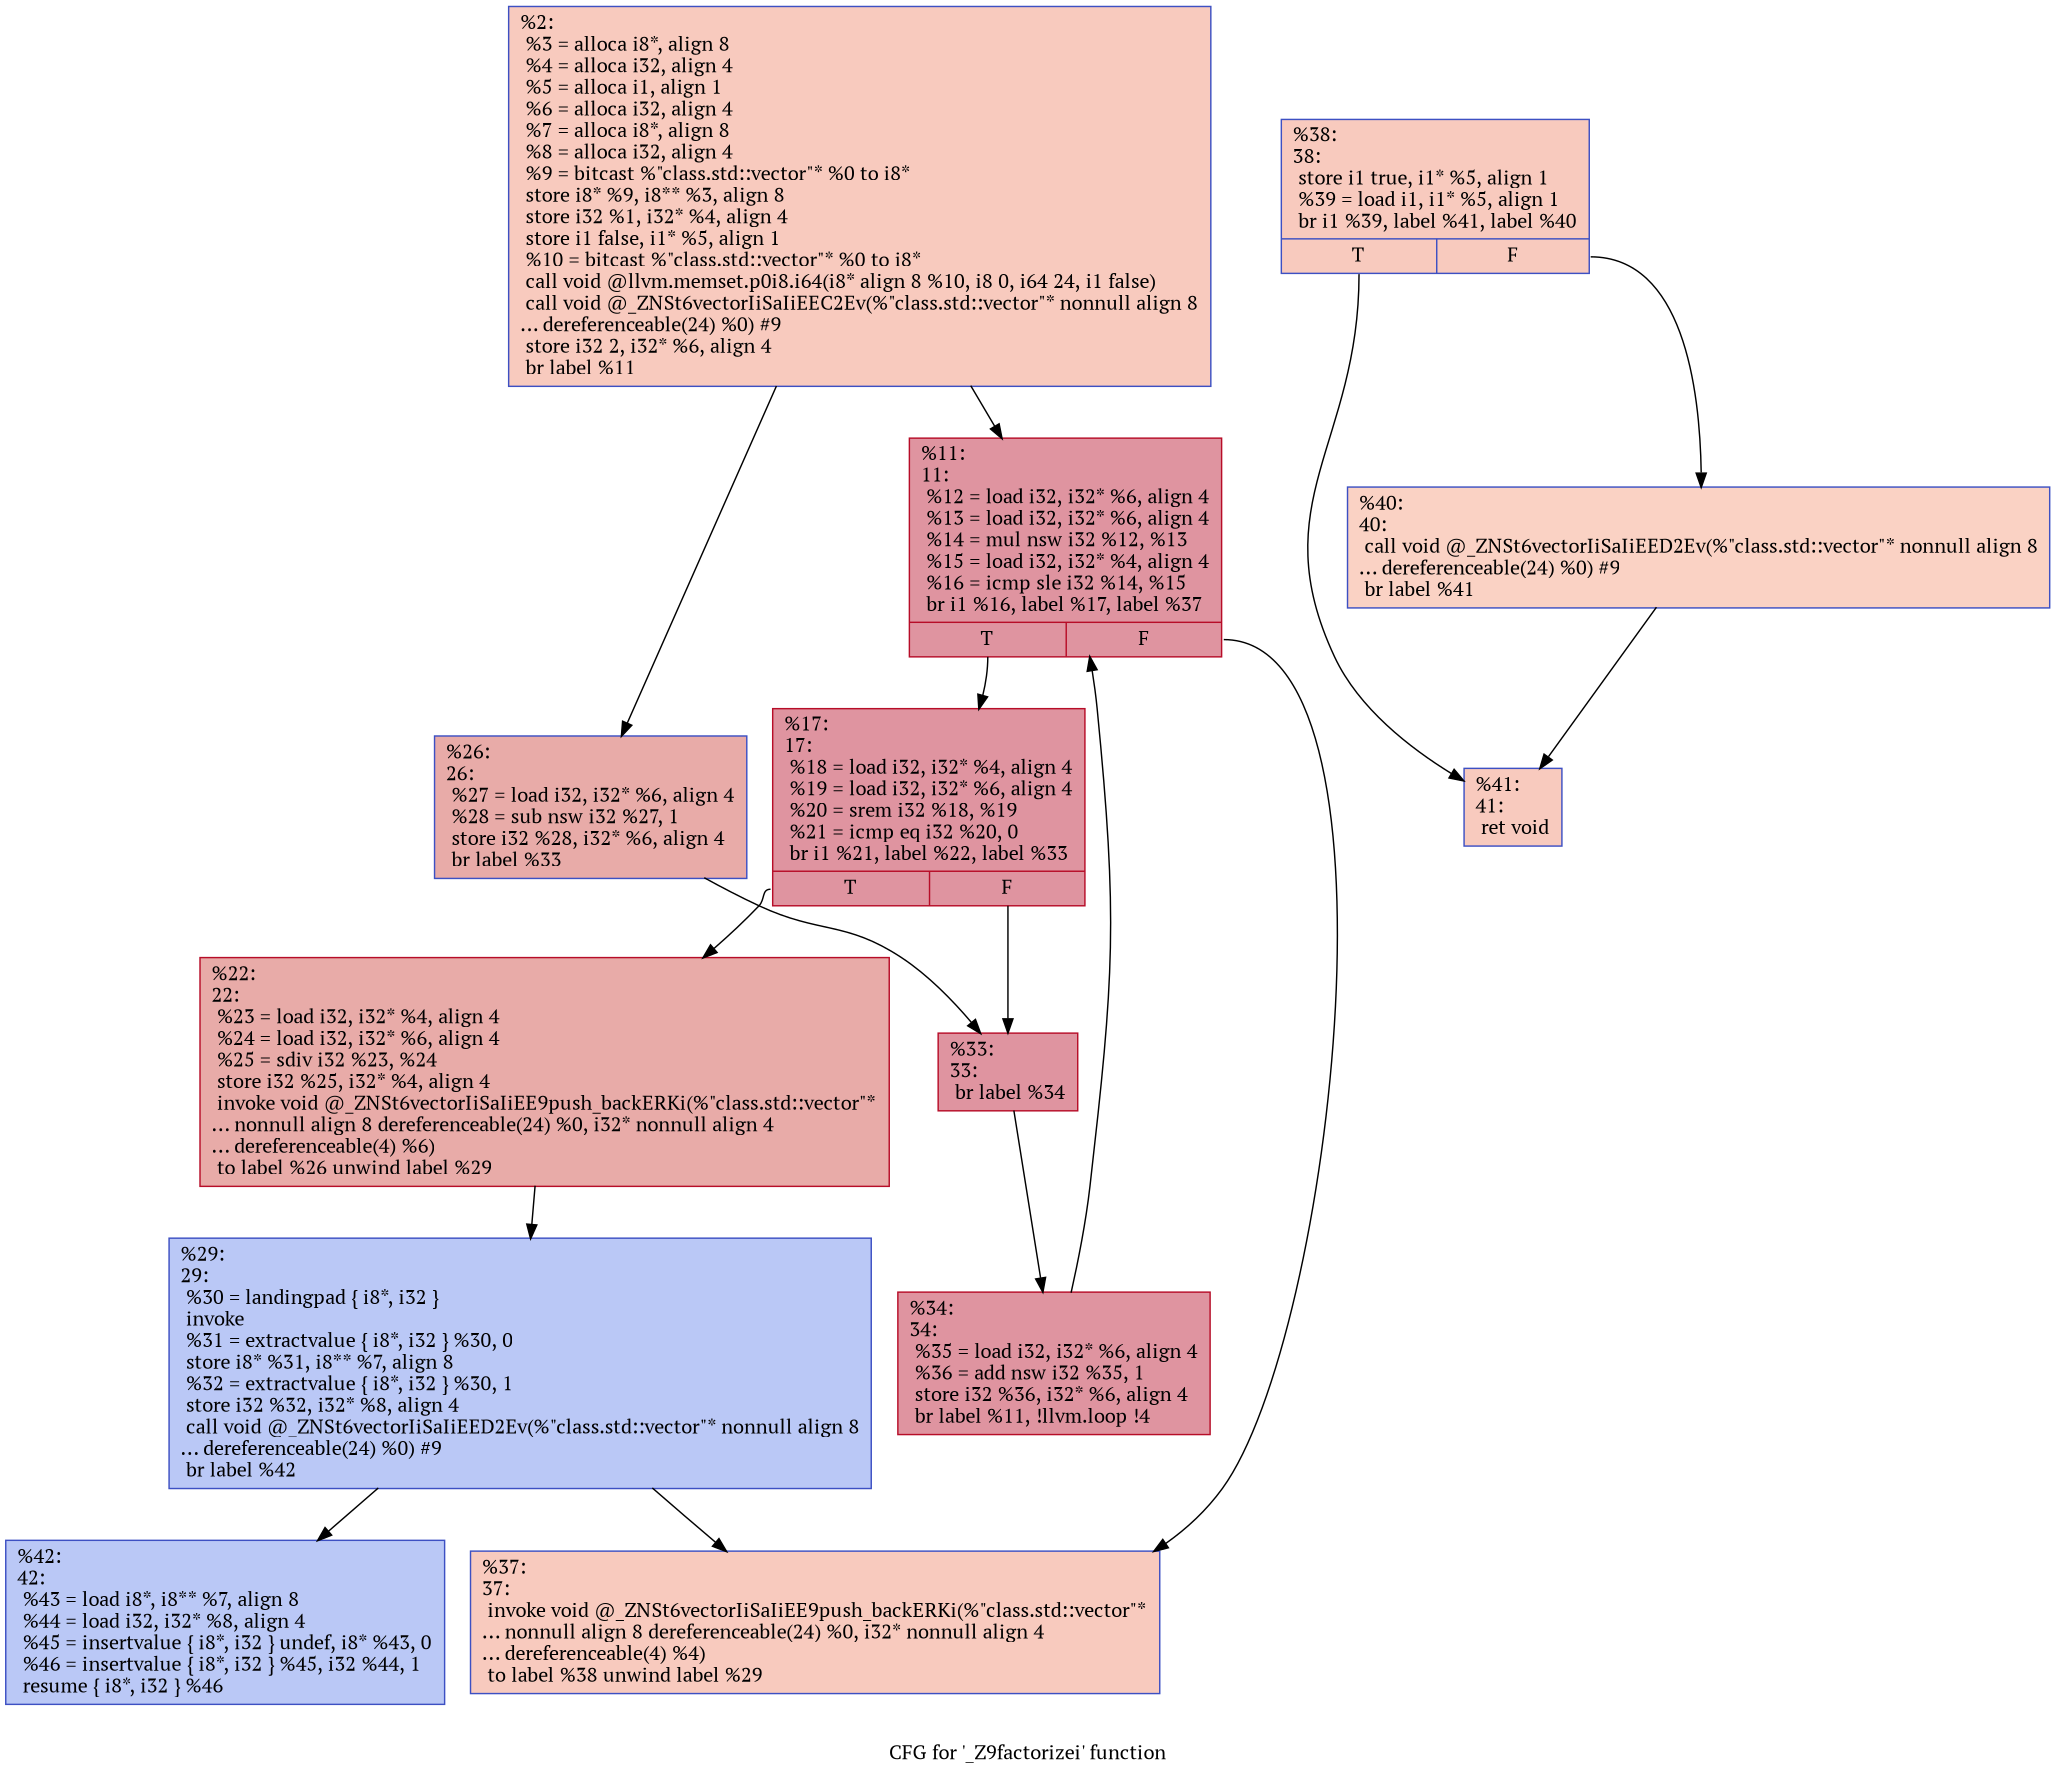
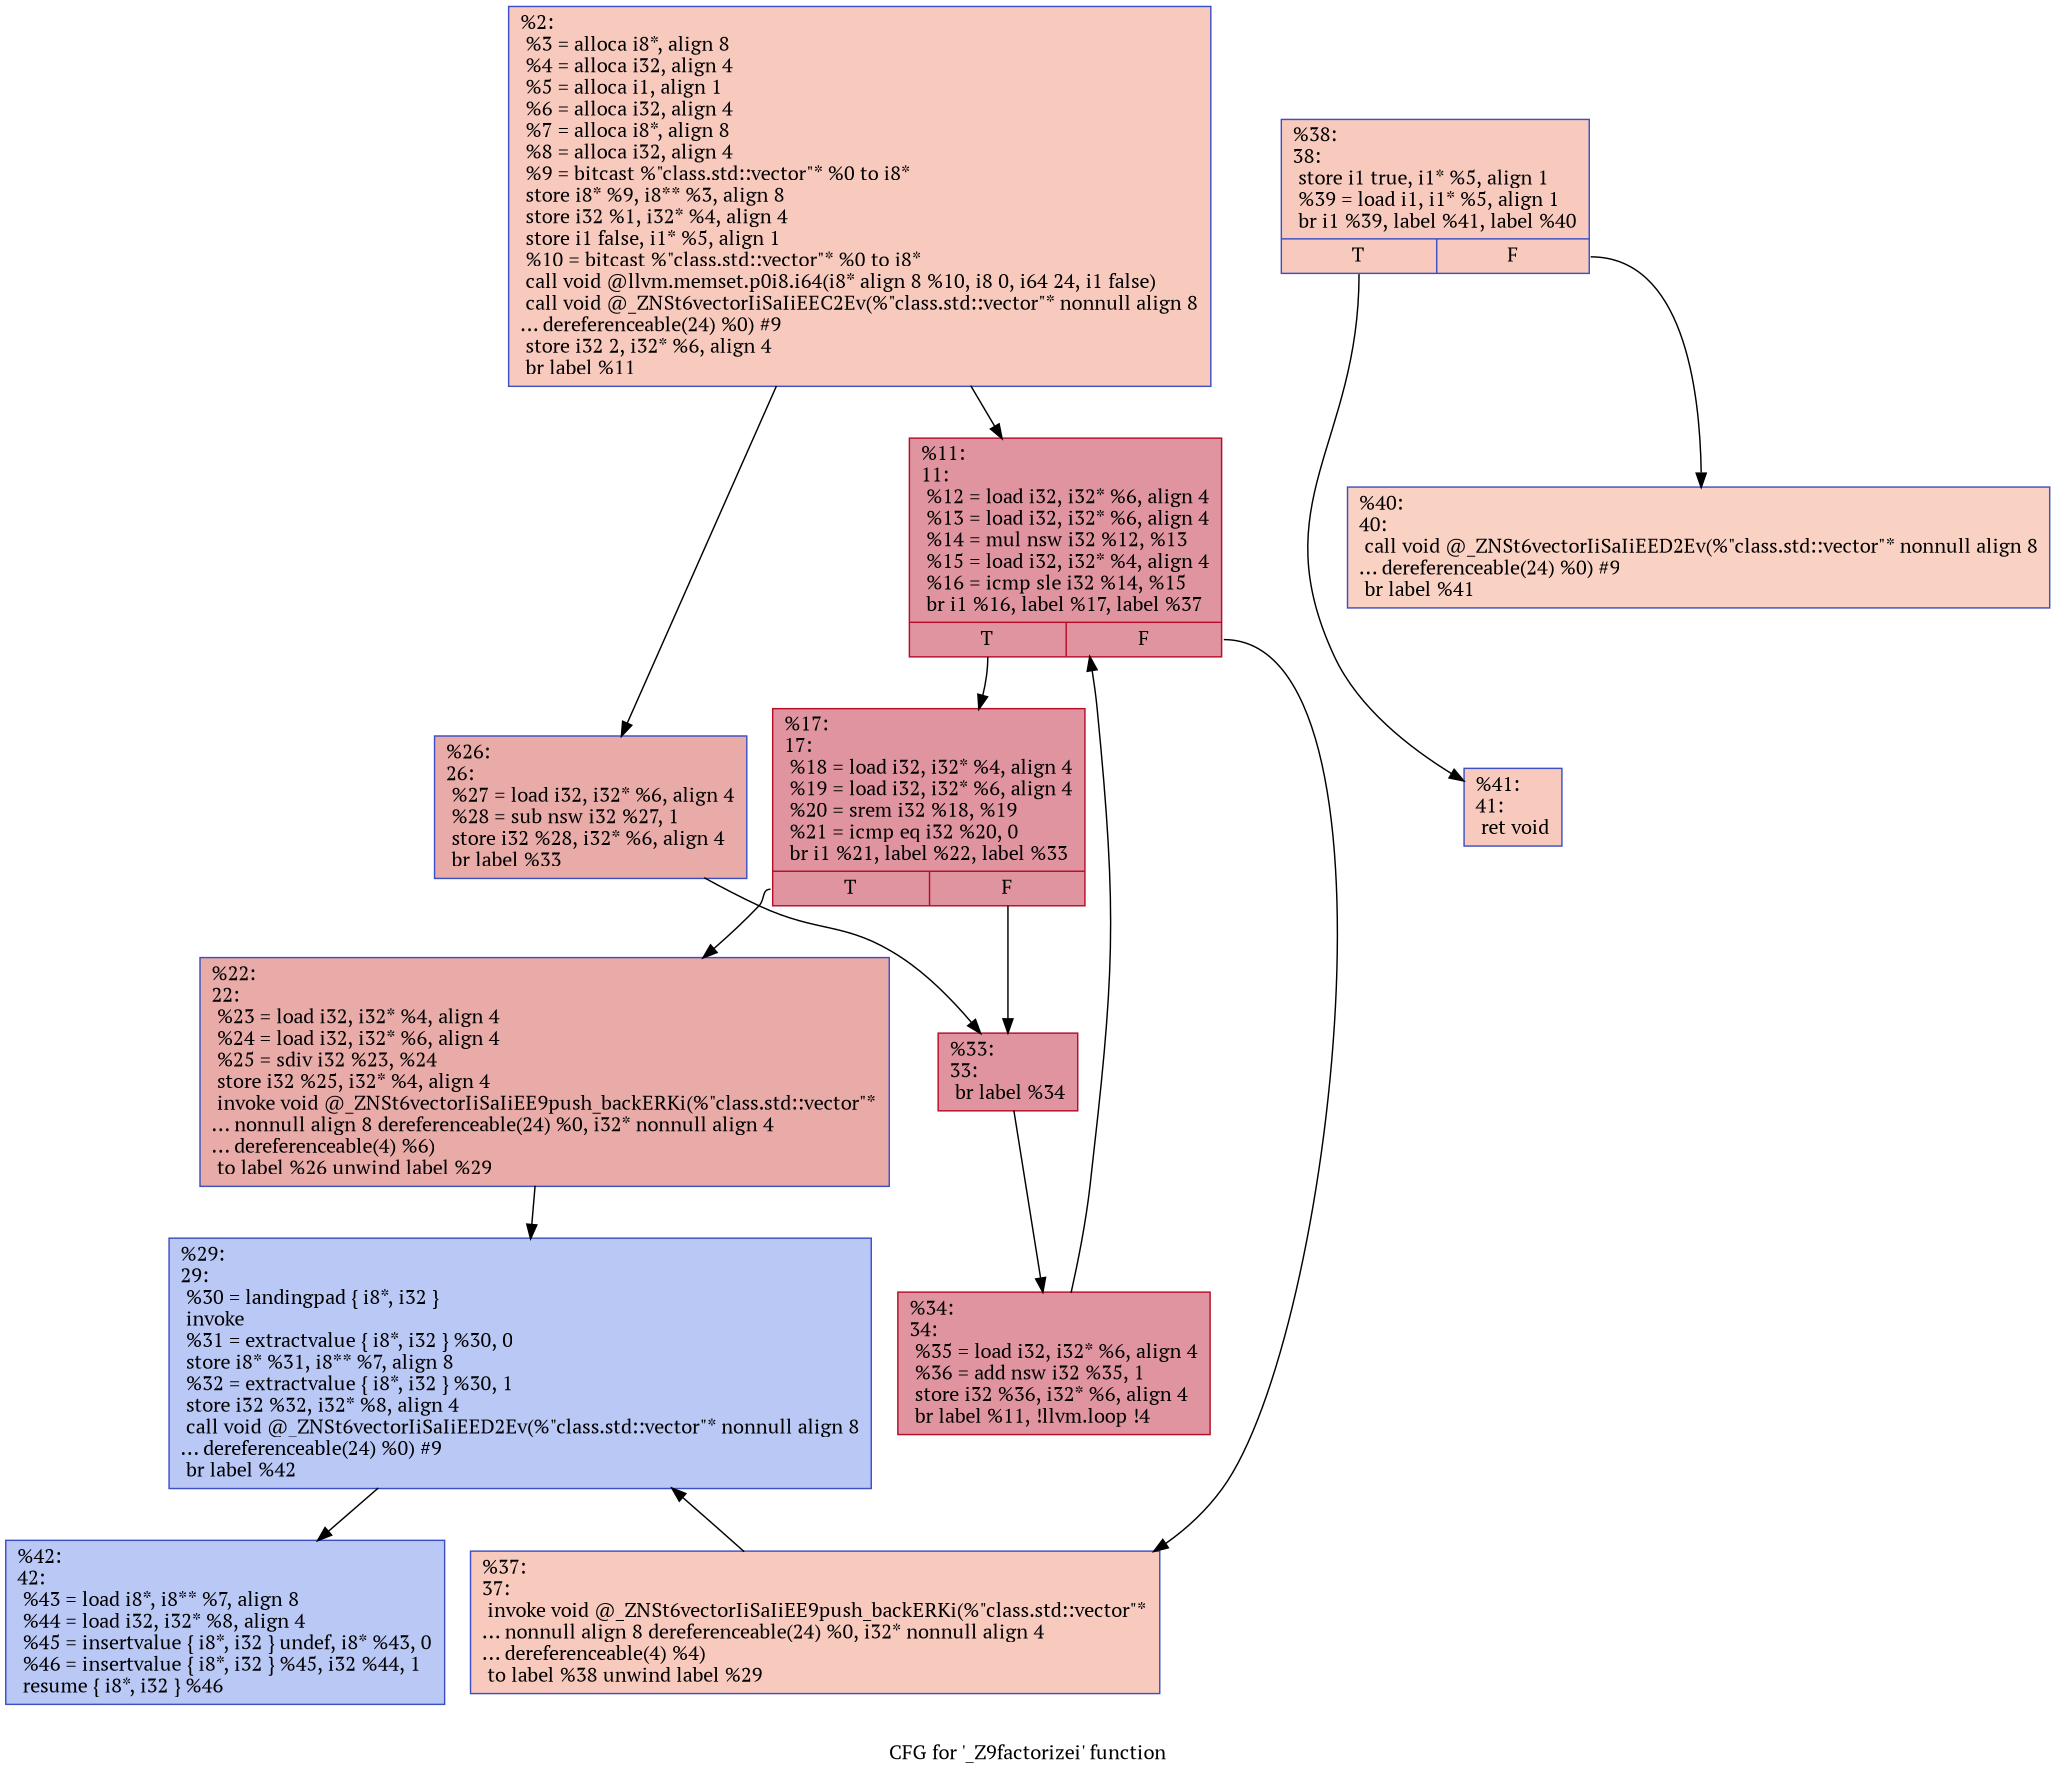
edge "%40:" -> "%41:": removed
node "%22:": color #b70d28ff -> #3d50c3ff
edge "%29:" -> "%37:": reversed
